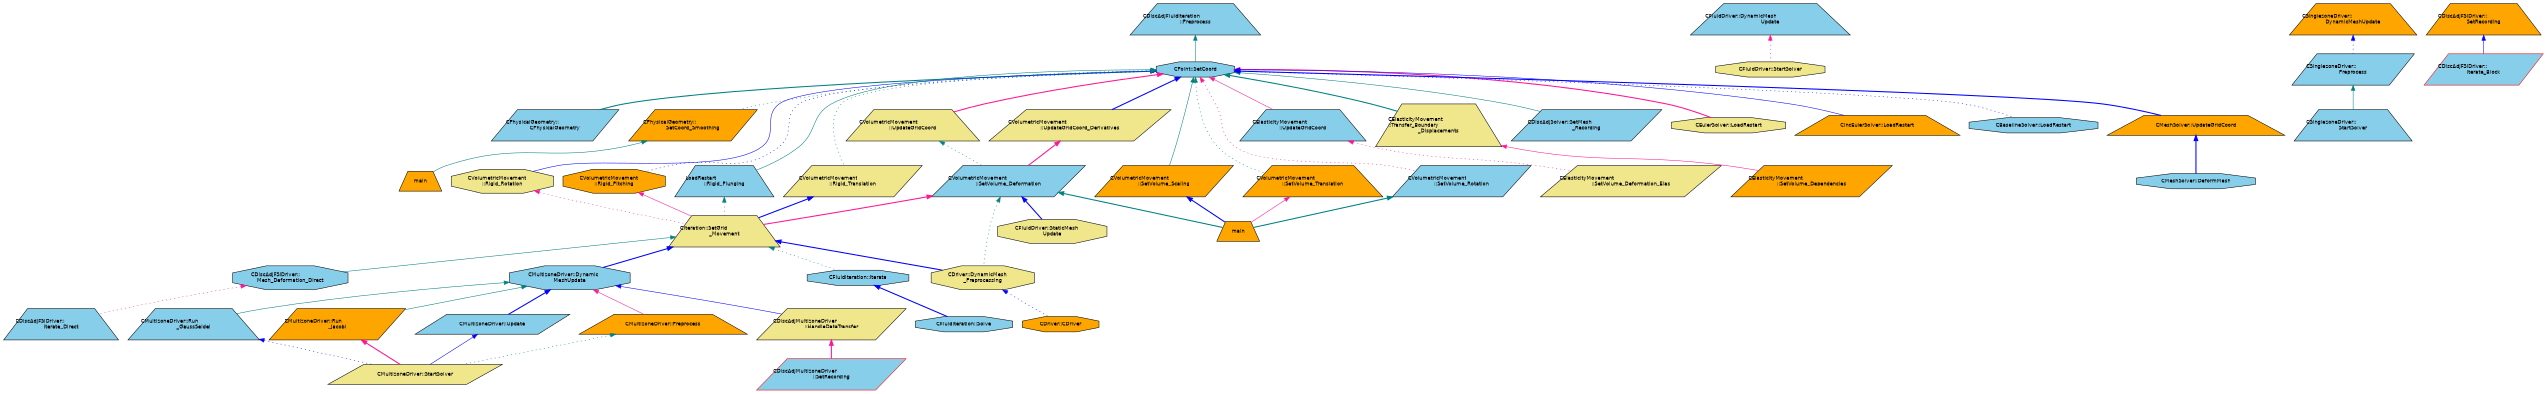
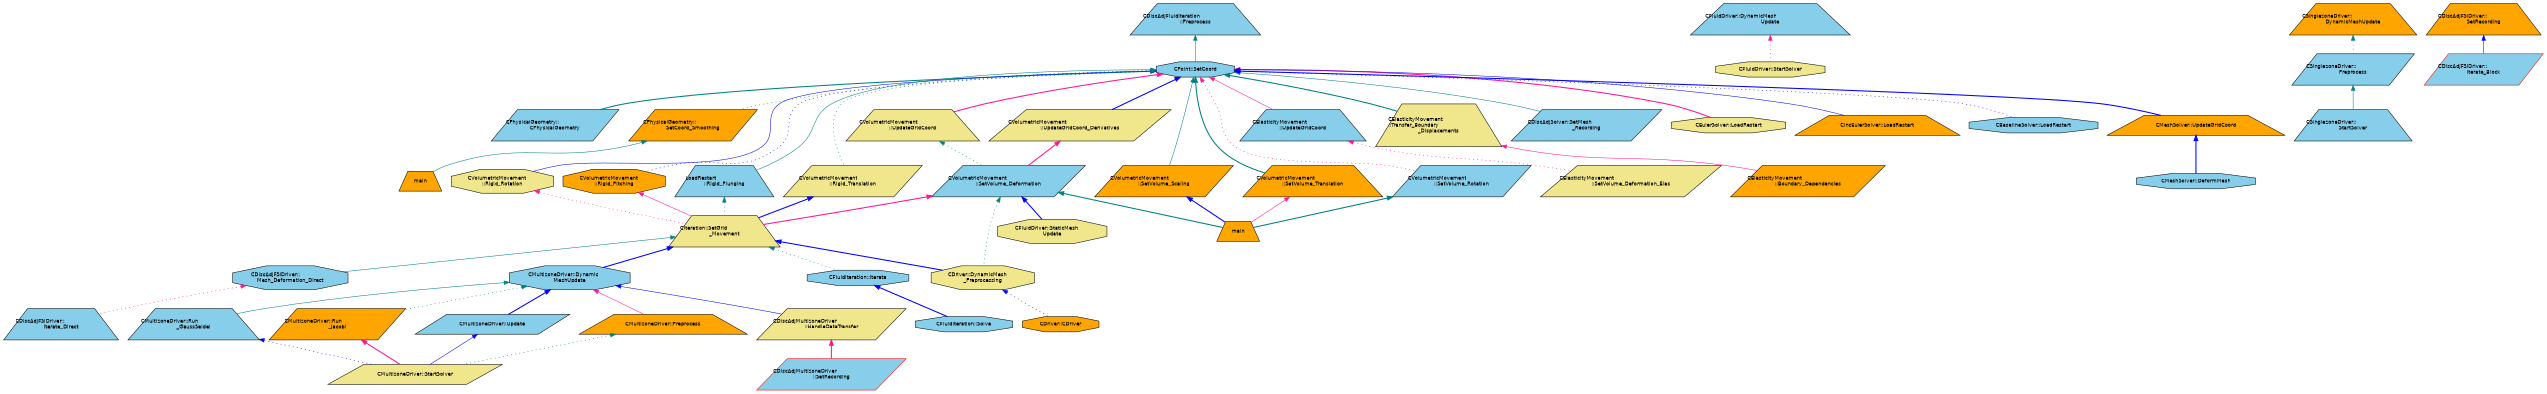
edge "CSinglezoneDriver:: Preprocess" -> "CSinglezoneDriver:: DynamicMeshUpdate": color blue -> teal
edge "CVolumetricMovement ::SetVolume_Translation" -> "CPoint::SetCoord": style dotted -> bold
node "CElasticityMovement ::SetVolume_Dependencies": label "CElasticityMovement ::SetVolume_Dependencies" -> "CElasticityMovement ::Boundary_Dependencies"
edge "CMultizoneDriver::Run _Jacobi" -> "CMultizoneDriver::Dynamic MeshUpdate": style solid -> dotted
